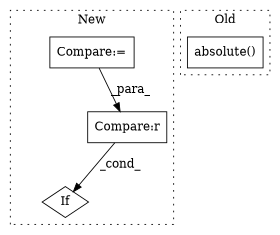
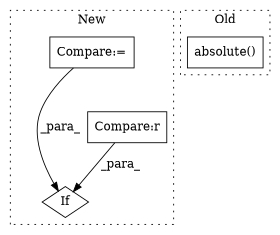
edge "Compare:=" -> "Compare:r": now "Compare:=" -> "If"
edge "Compare:r" -> "If": label "_cond_" -> "_para_"
